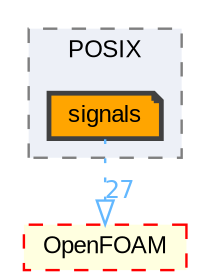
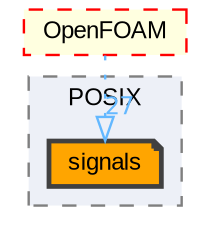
edge "signals" -> "OpenFOAM": reversed
